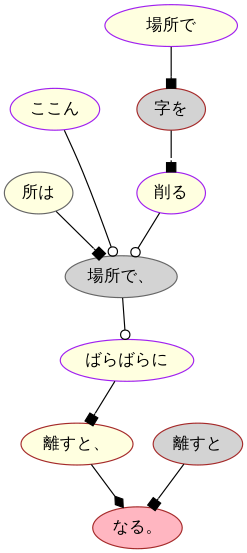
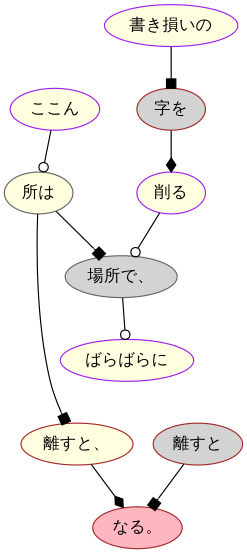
node "場所で": label "場所で" -> "書き損いの"
edge "字を" -> "削る": arrowhead box -> diamond
edge "ここん" -> "場所で、": now "ここん" -> "所は"
edge "ばらばらに" -> "離すと、": now "所は" -> "離すと、"
